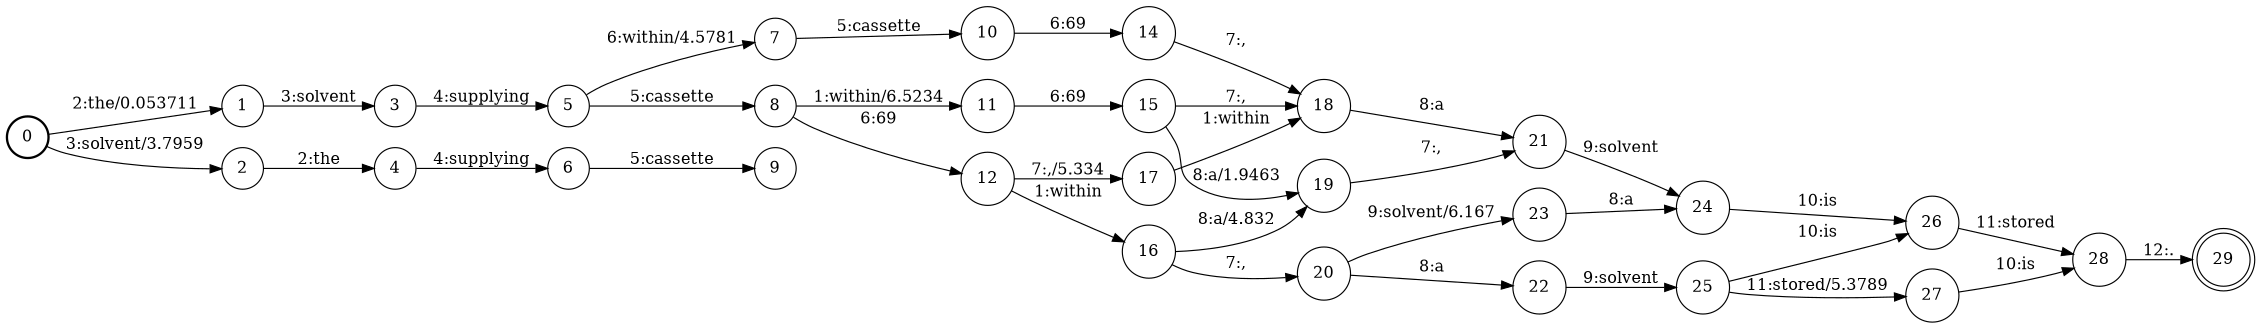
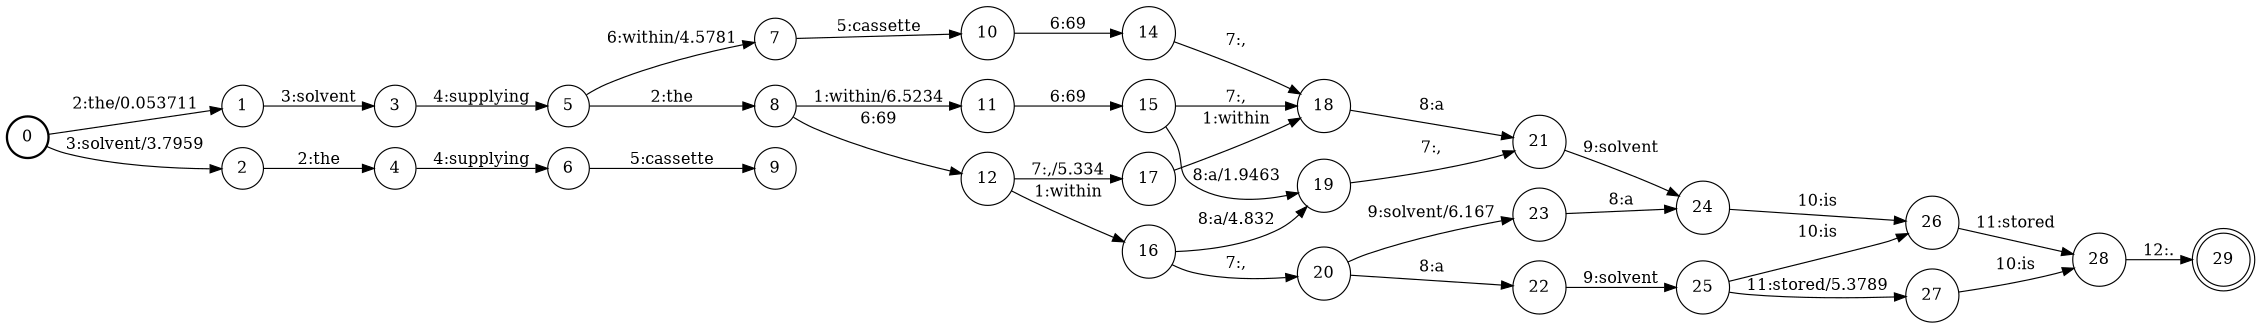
edge "5" -> "8": label "5:cassette" -> "2:the"
